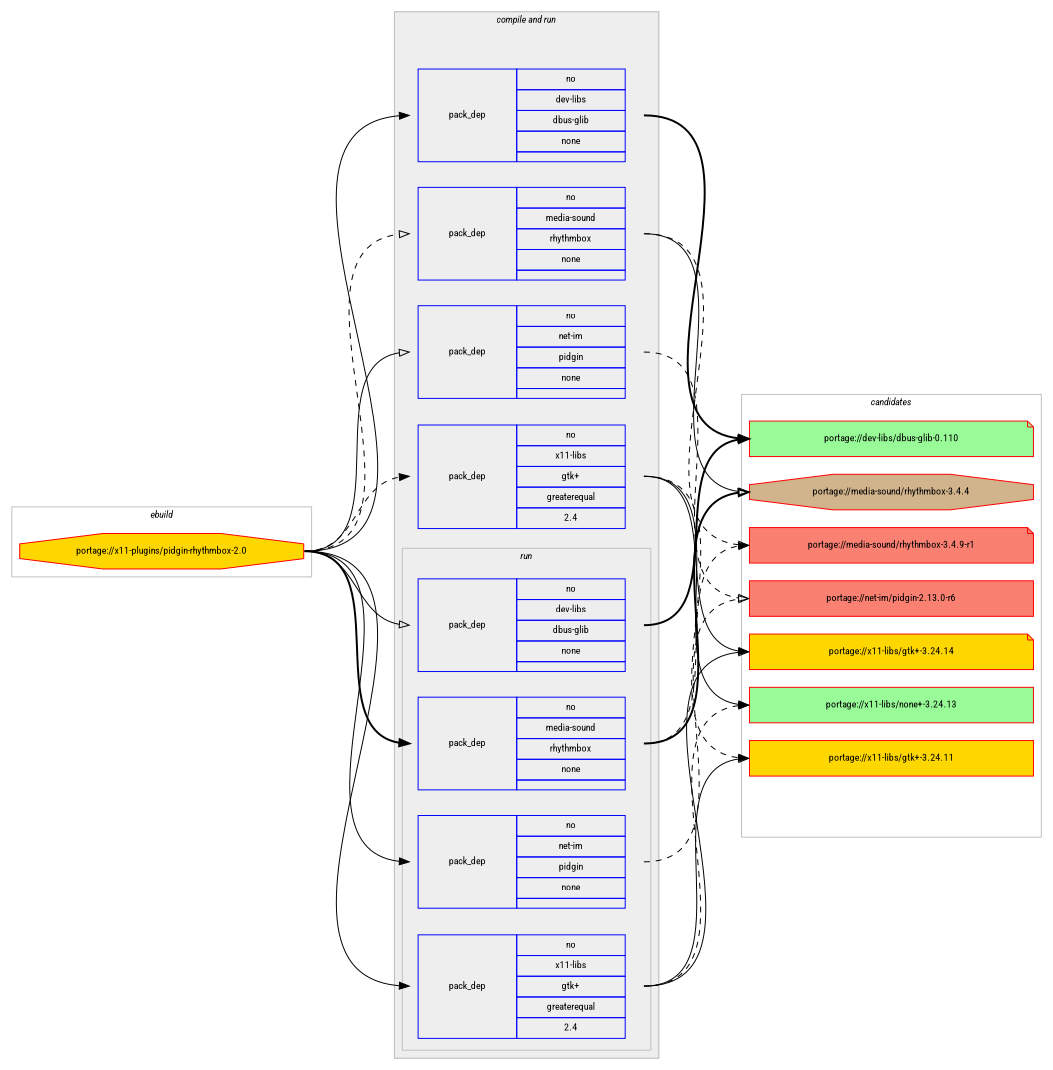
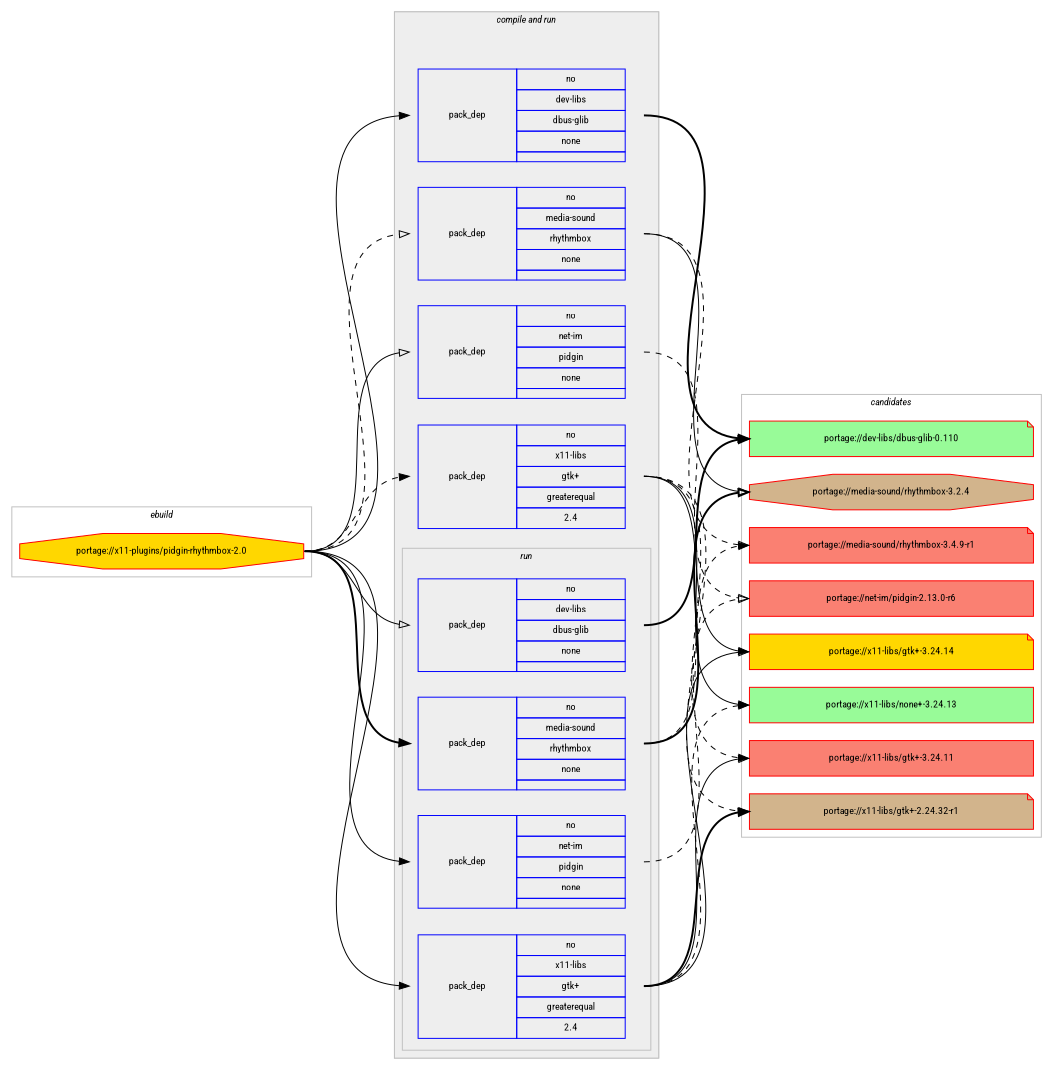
node "portage://media-sound/rhythmbox-3.4.4": label "portage://media-sound/rhythmbox-3.4.4" -> "portage://media-sound/rhythmbox-3.2.4"
node "portage://x11-libs/gtk+-3.24.11": fillcolor gold -> salmon
node "portage://x11-libs/gtk+-2.24.32-r1": added
